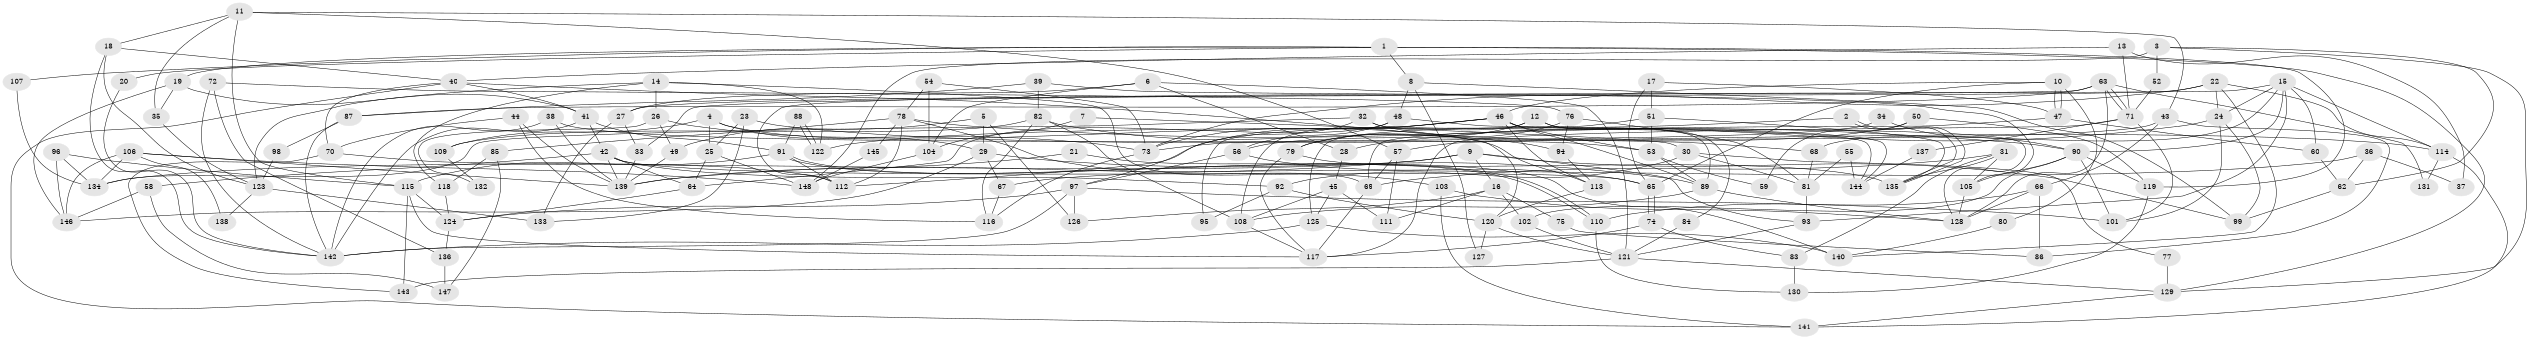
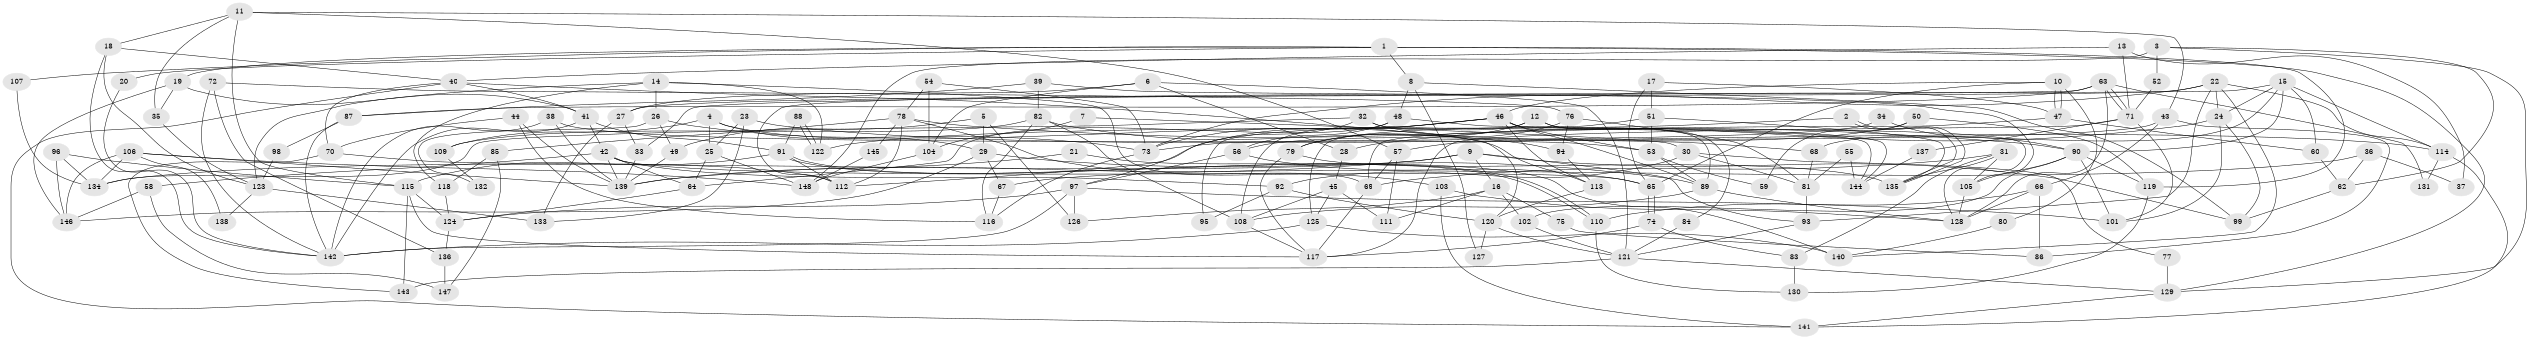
edge "15" -- "93": now "22" -- "93"
